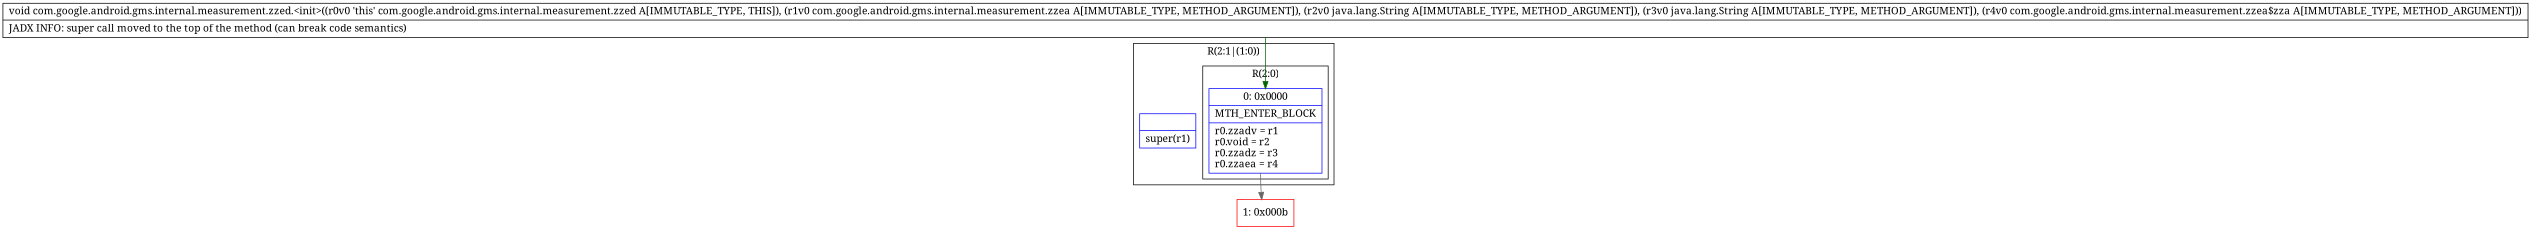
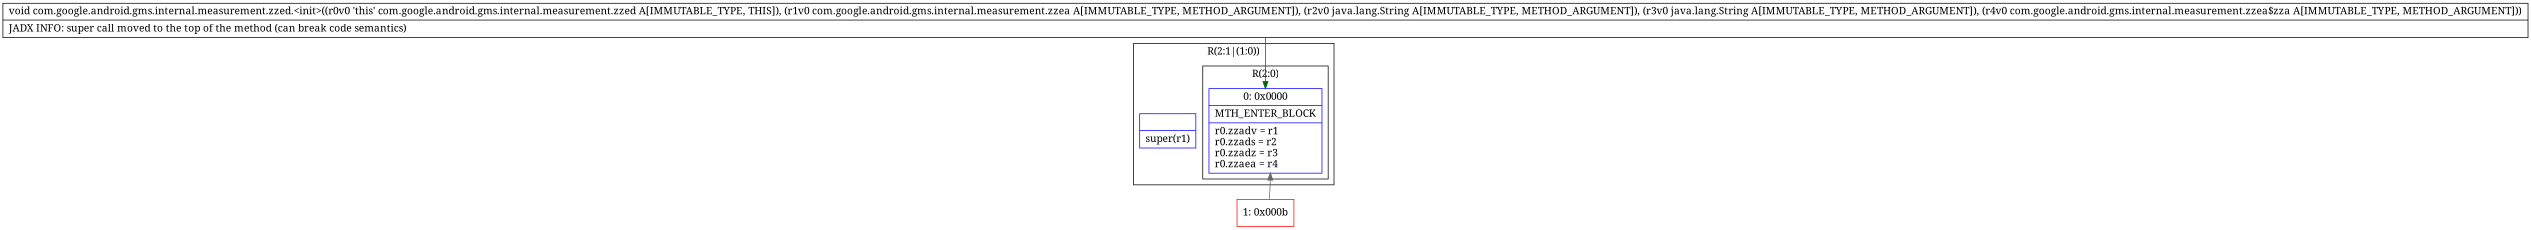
node "0: 0x0000": text "r0.void = r2" -> "r0.zzads = r2"
edge "0: 0x0000" -> "1: 0x000b": reversed
